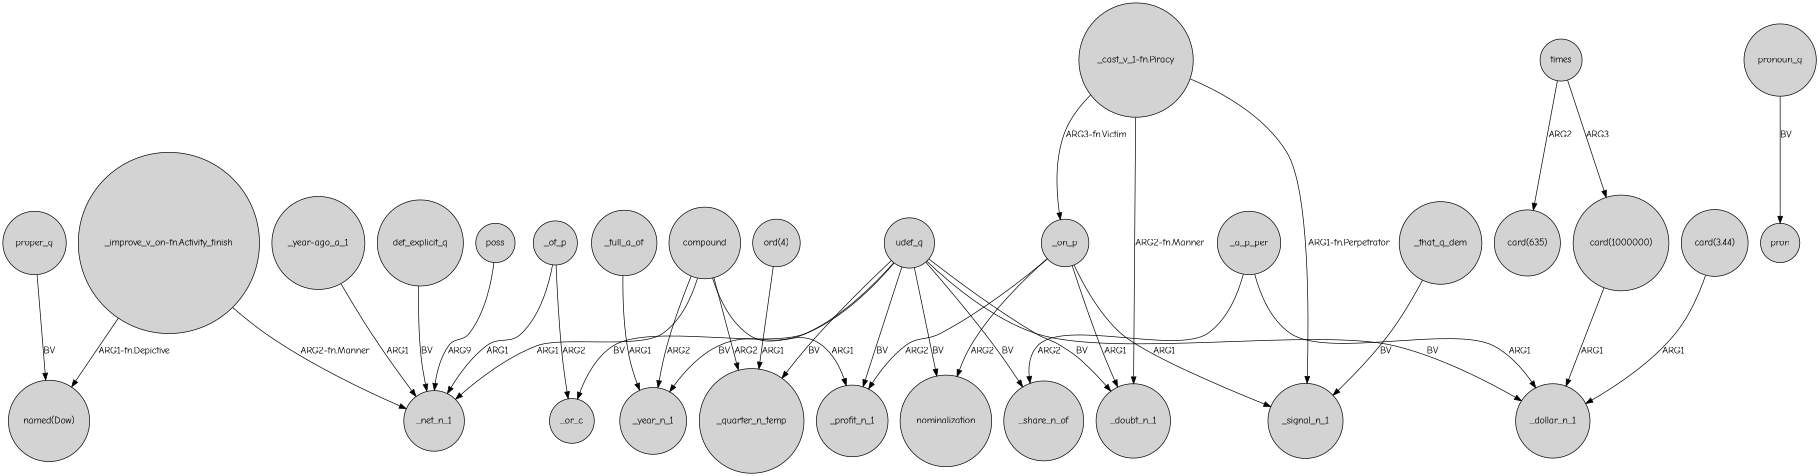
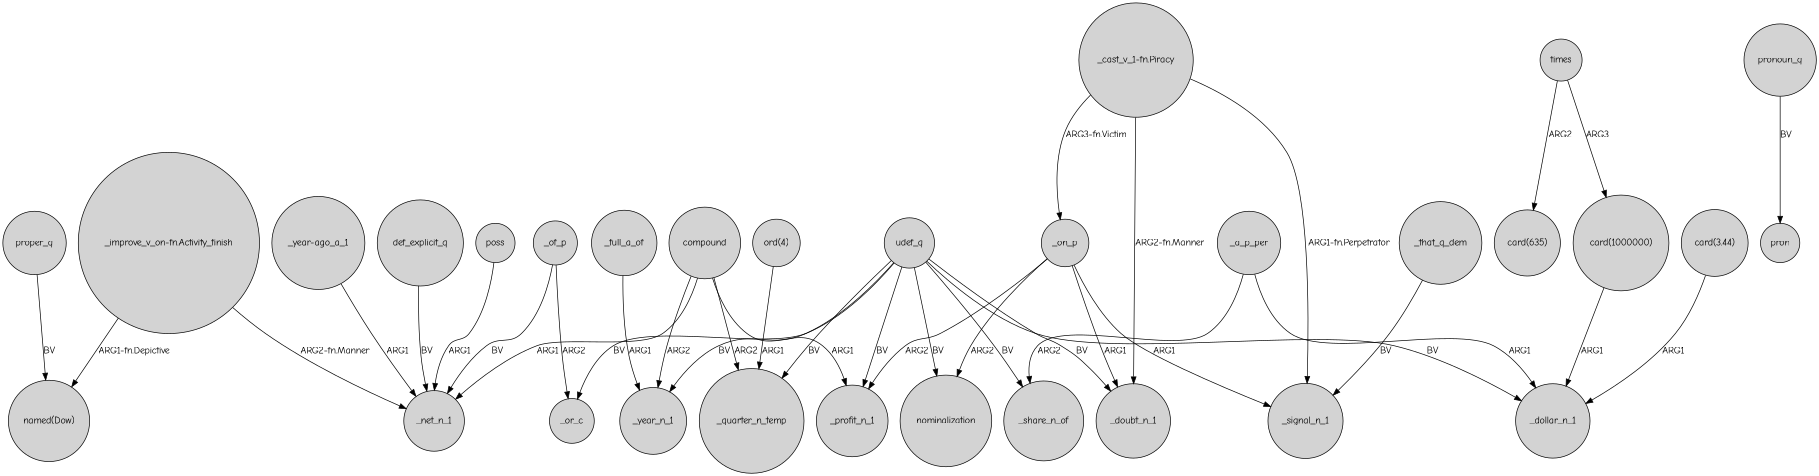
edge "poss" -> "_net_n_1": label "ARG9" -> "ARG1"
edge "_of_p" -> "_net_n_1": label "ARG1" -> "BV"
